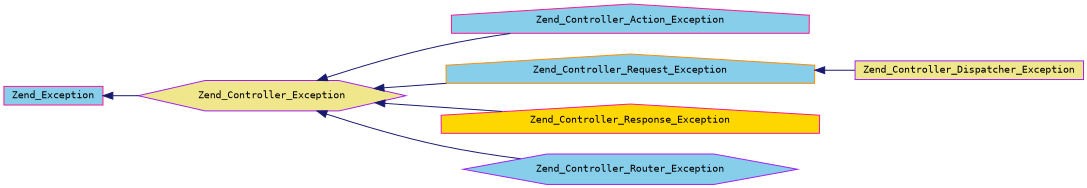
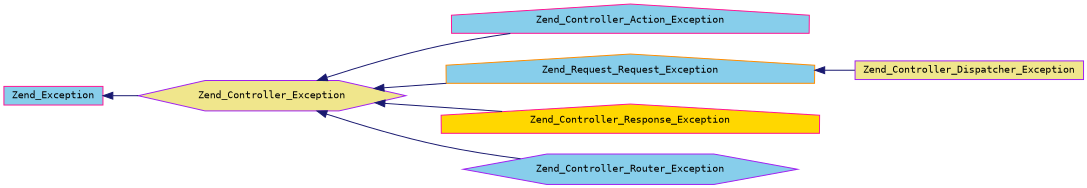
node "Zend_Controller_Request_Exception": label "Zend_Controller_Request_Exception" -> "Zend_Request_Request_Exception"
